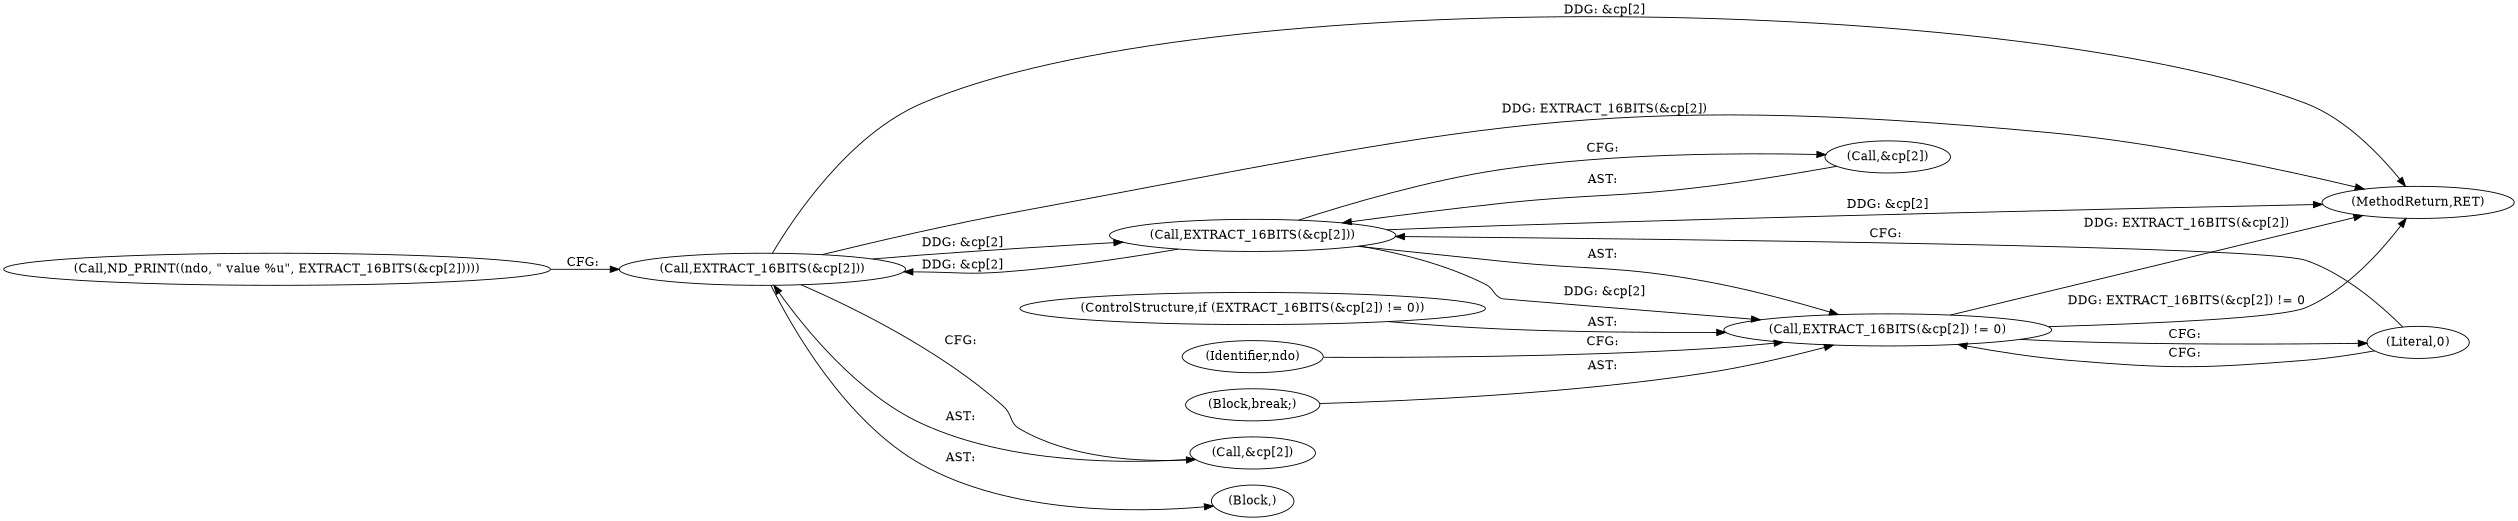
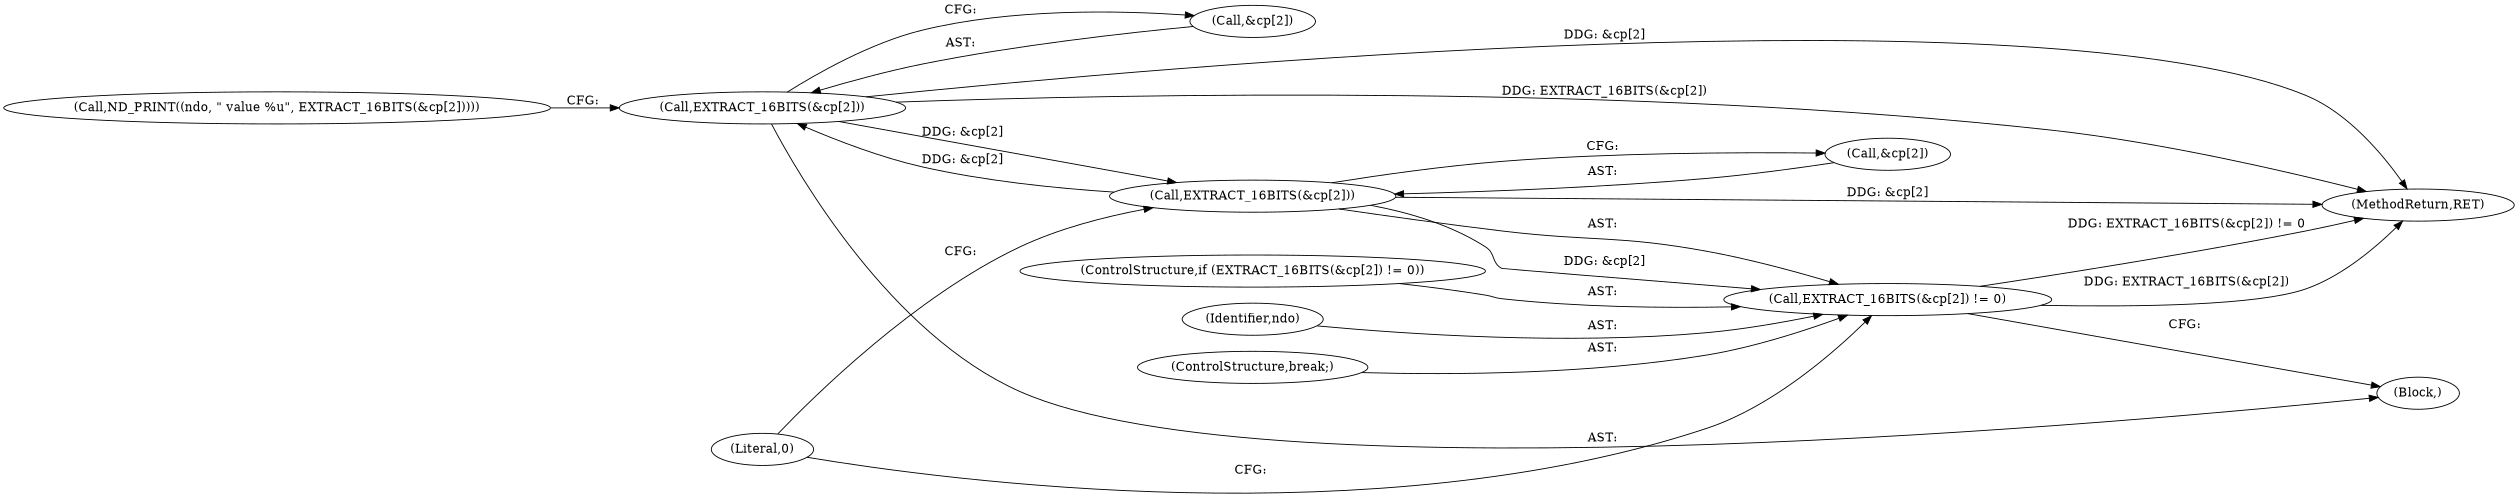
edge "(Identifier,ndo)" -> "(Call,EXTRACT_16BITS(&cp[2]) != 0)": label "CFG: " -> "AST: "
edge "(Call,EXTRACT_16BITS(&cp[2]) != 0)" -> "(Literal,0)": now "(Call,EXTRACT_16BITS(&cp[2]) != 0)" -> "(Block,)"
node "(Block,break;)": label "(Block,break;)" -> "(ControlStructure,break;)"
